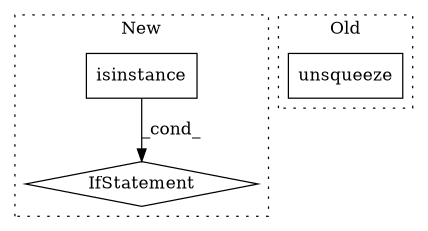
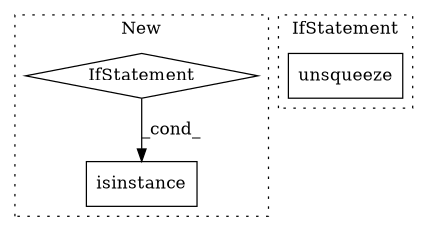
cluster "Old": label "Old" -> "IfStatement"
edge "isinstance" -> "IfStatement": reversed
